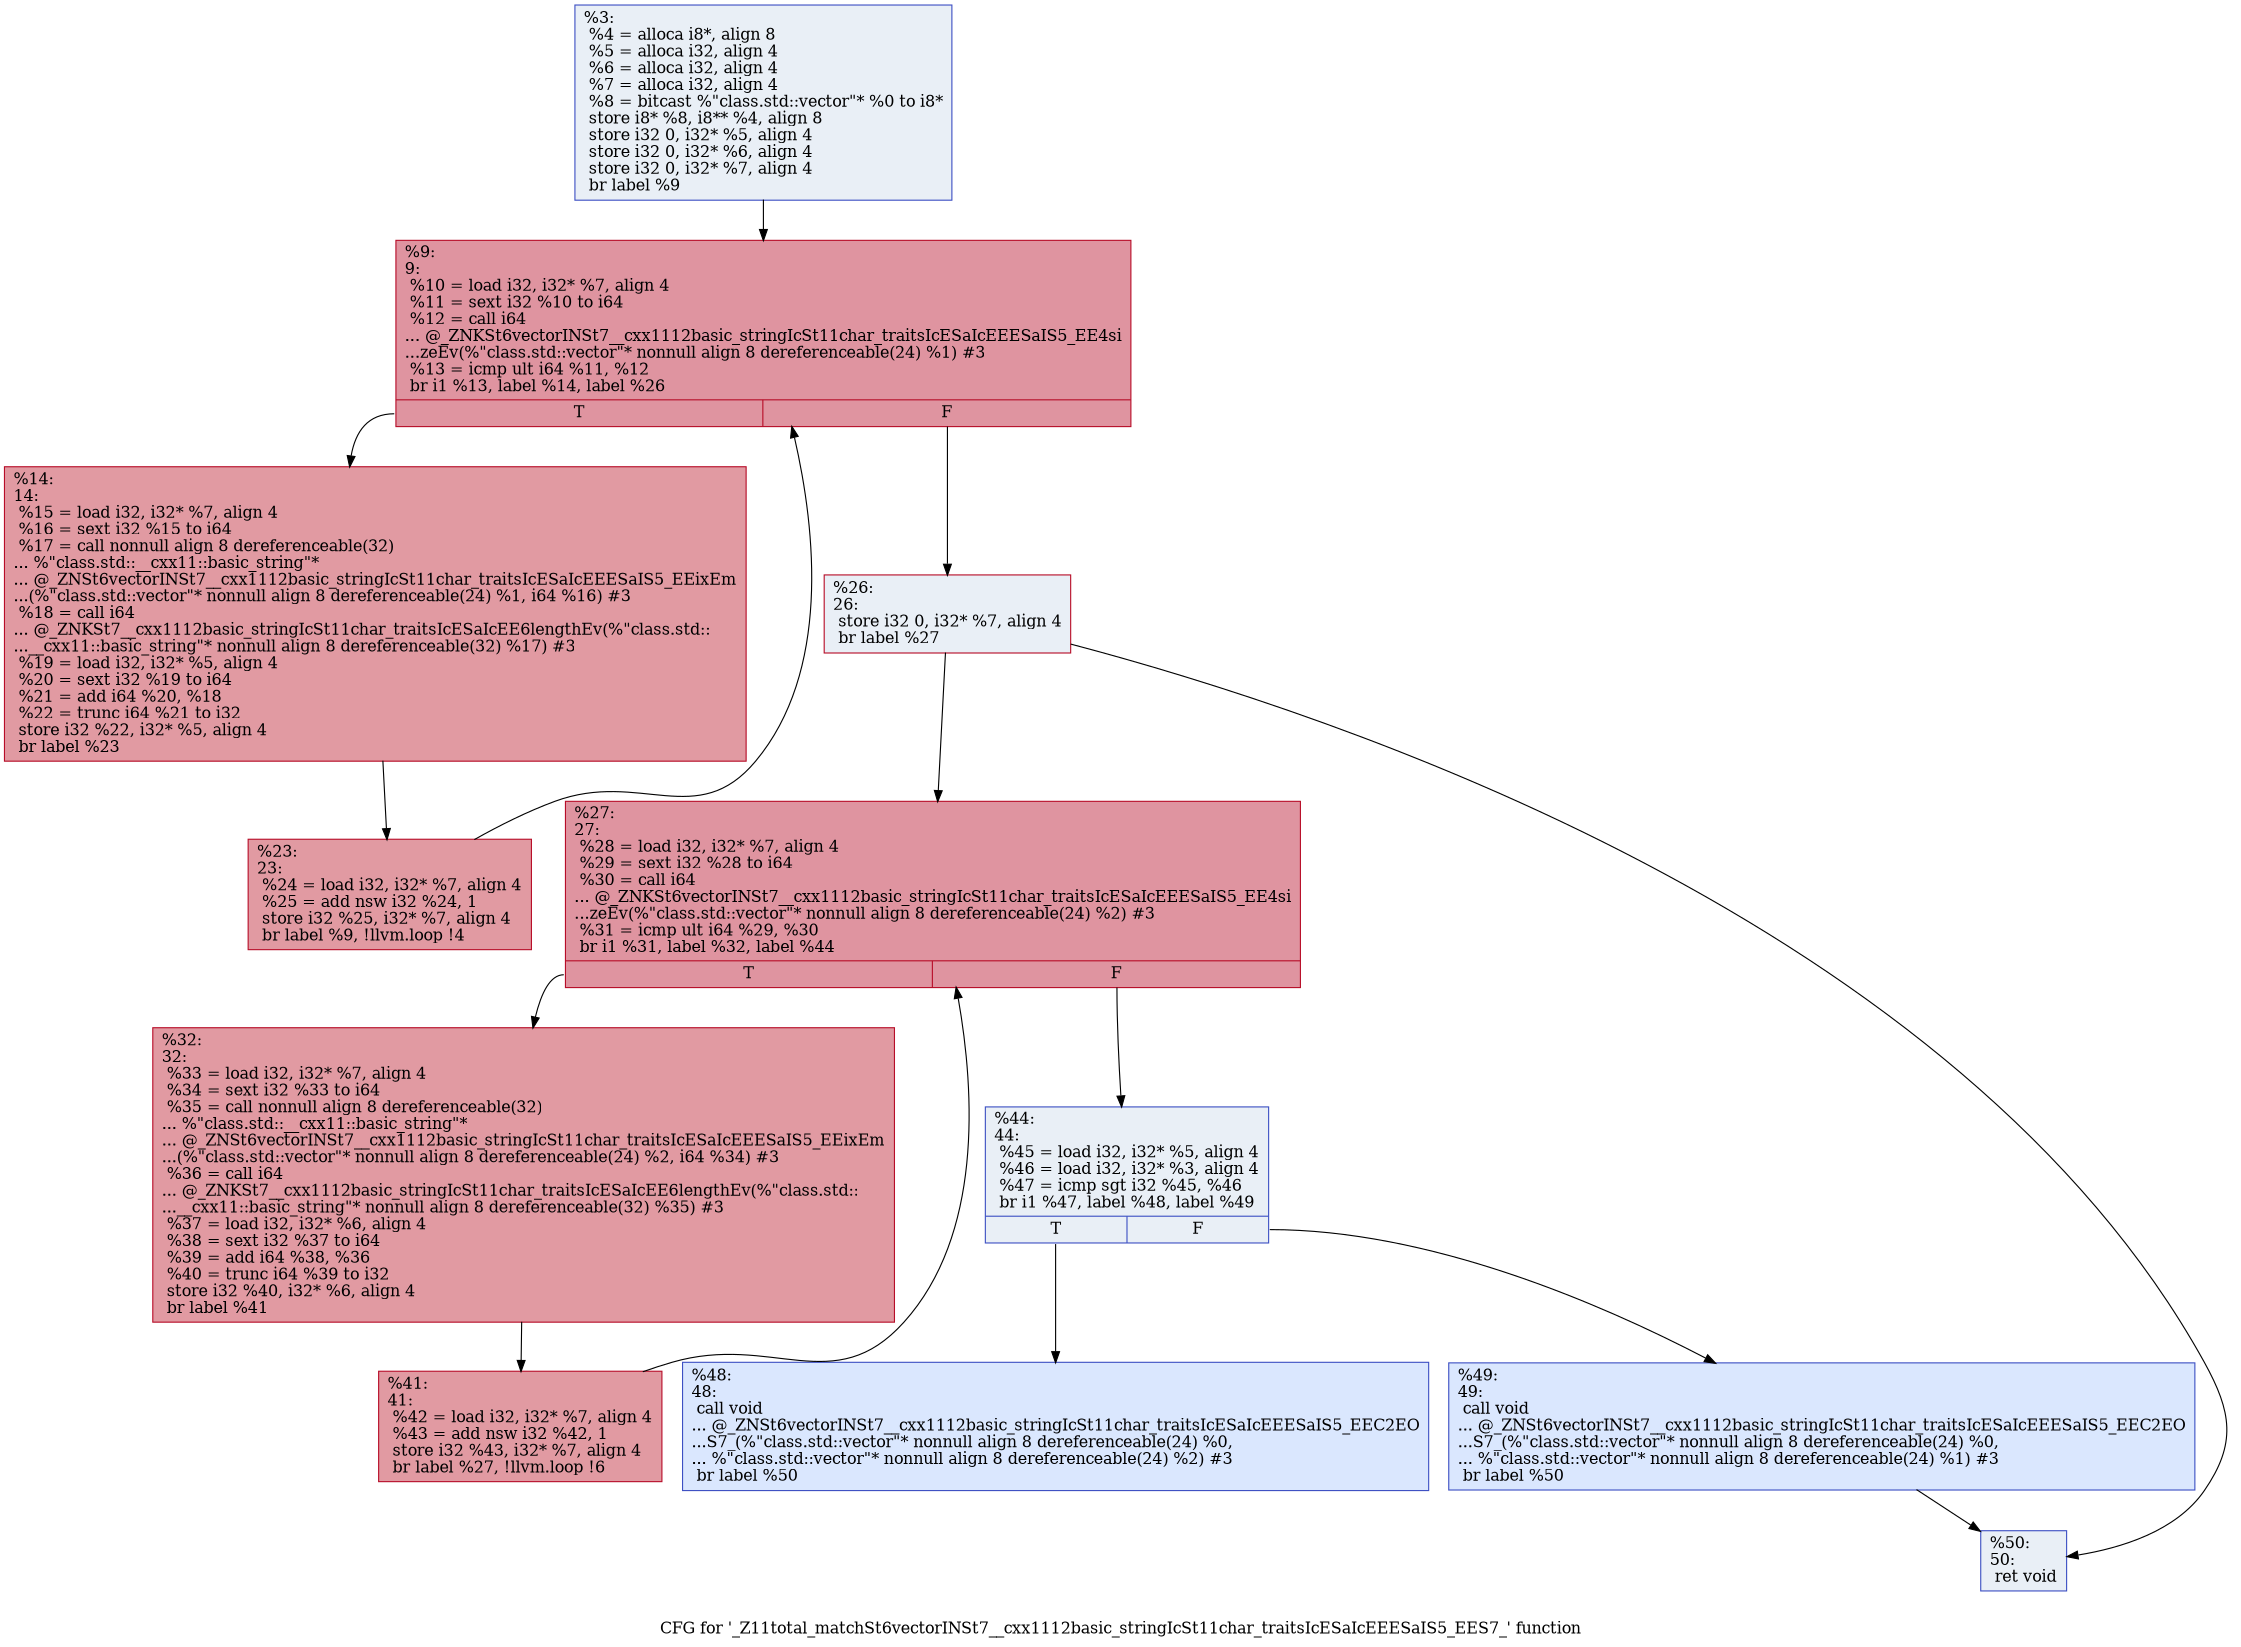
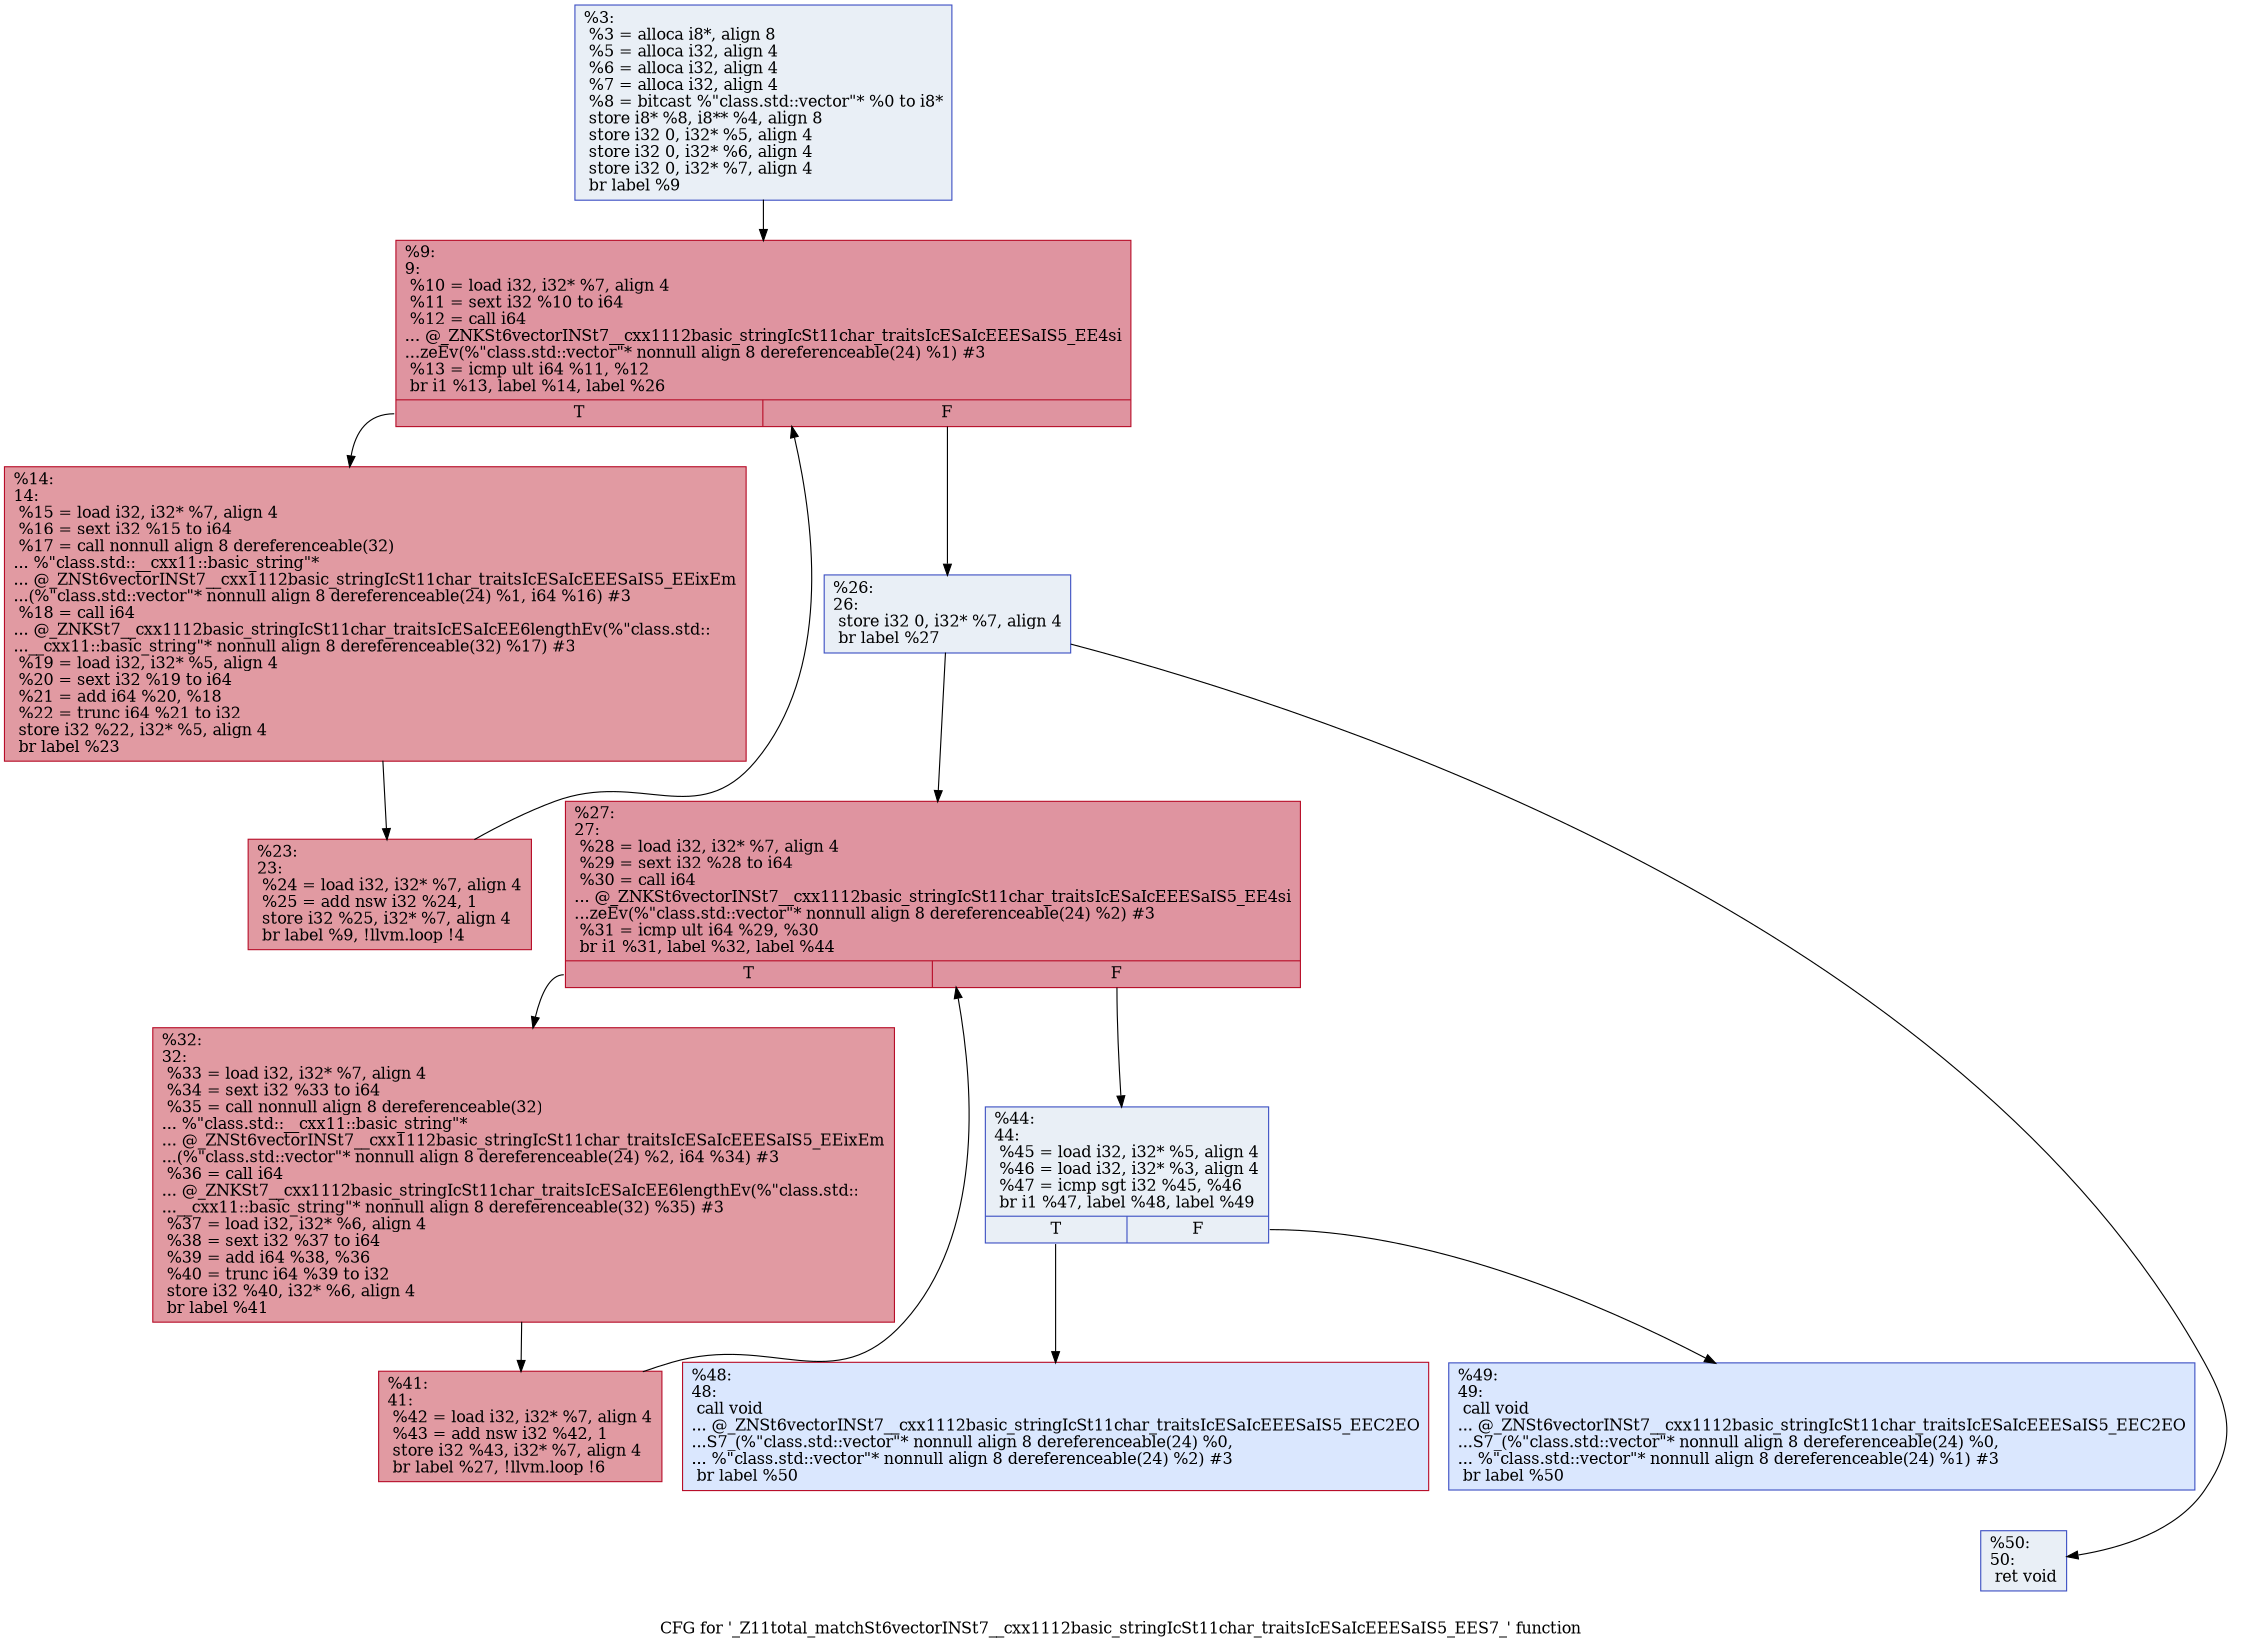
node "%3:": text "%4 = alloca i8*, align 8" -> "%3 = alloca i8*, align 8"
node "%26:": color #b70d28ff -> #3d50c3ff
node "%48:": color #3d50c3ff -> #b70d28ff
edge "%49:" -> "%50:": removed
